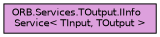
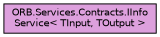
node "ORB.Services.TOutput.IInfo Service< TInput, TOutput >": label "ORB.Services.TOutput.IInfo Service< TInput, TOutput >" -> "ORB.Services.Contracts.IInfo Service< TInput, TOutput >"
